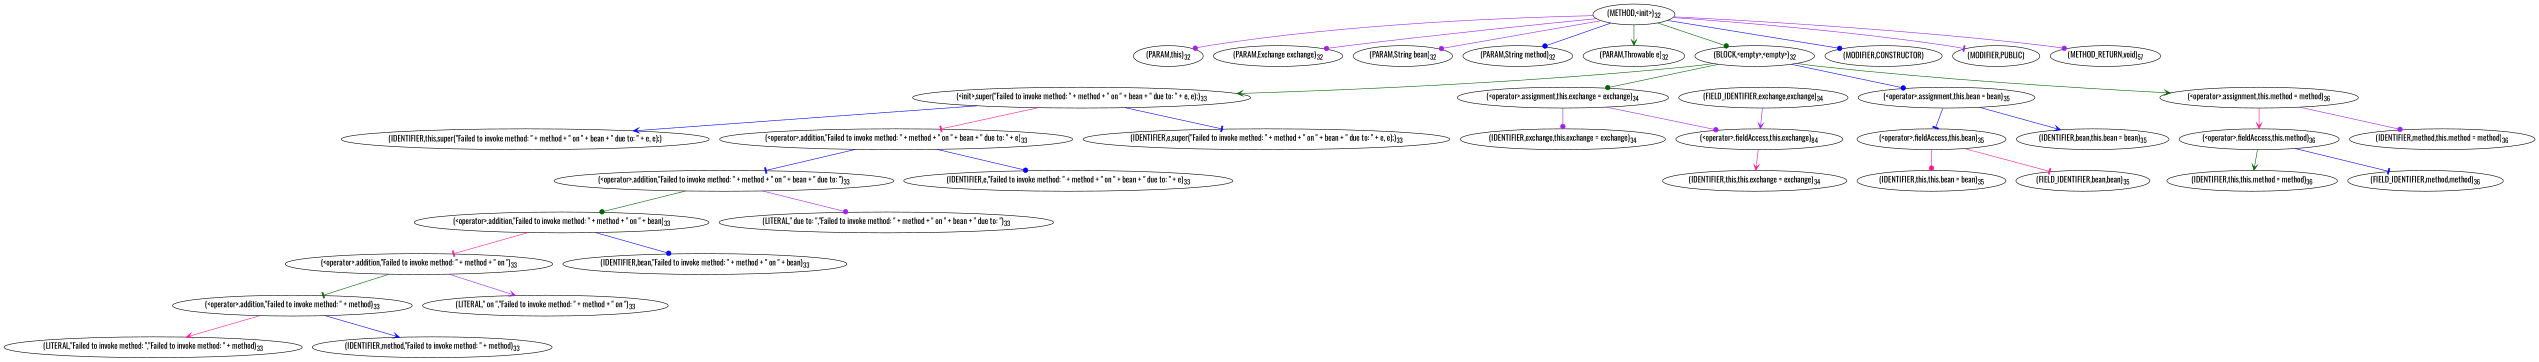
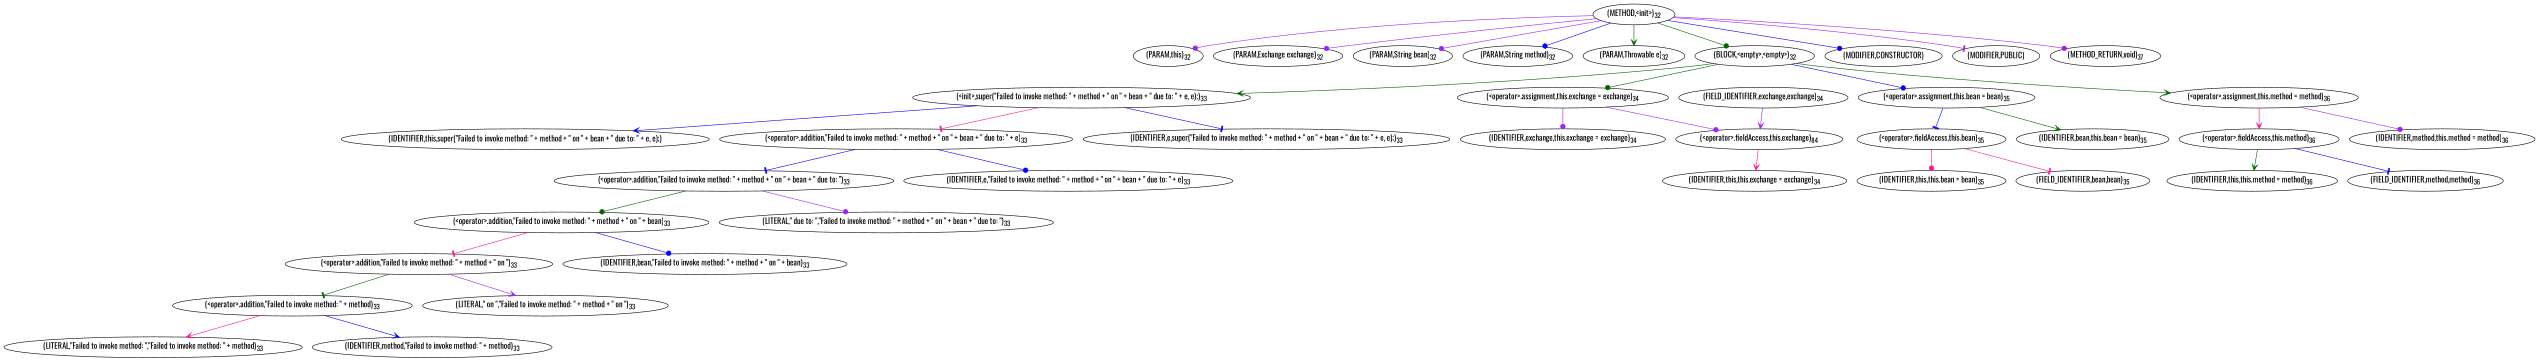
node "(METHOD_RETURN,void)": text "57" -> "37"
edge "(<operator>.assignment,this.bean = bean)" -> "(IDENTIFIER,bean,this.bean = bean)": color blue -> darkgreen
